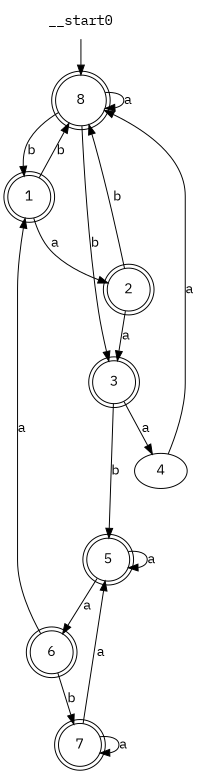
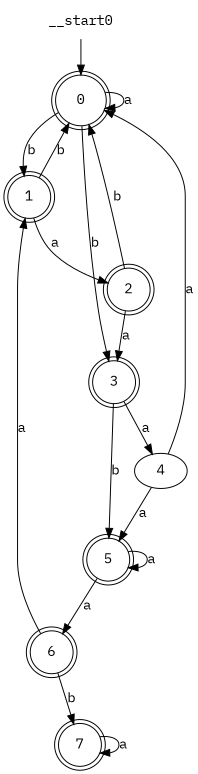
node "8": label "8" -> "0"
edge "7" -> "5": now "4" -> "5"
